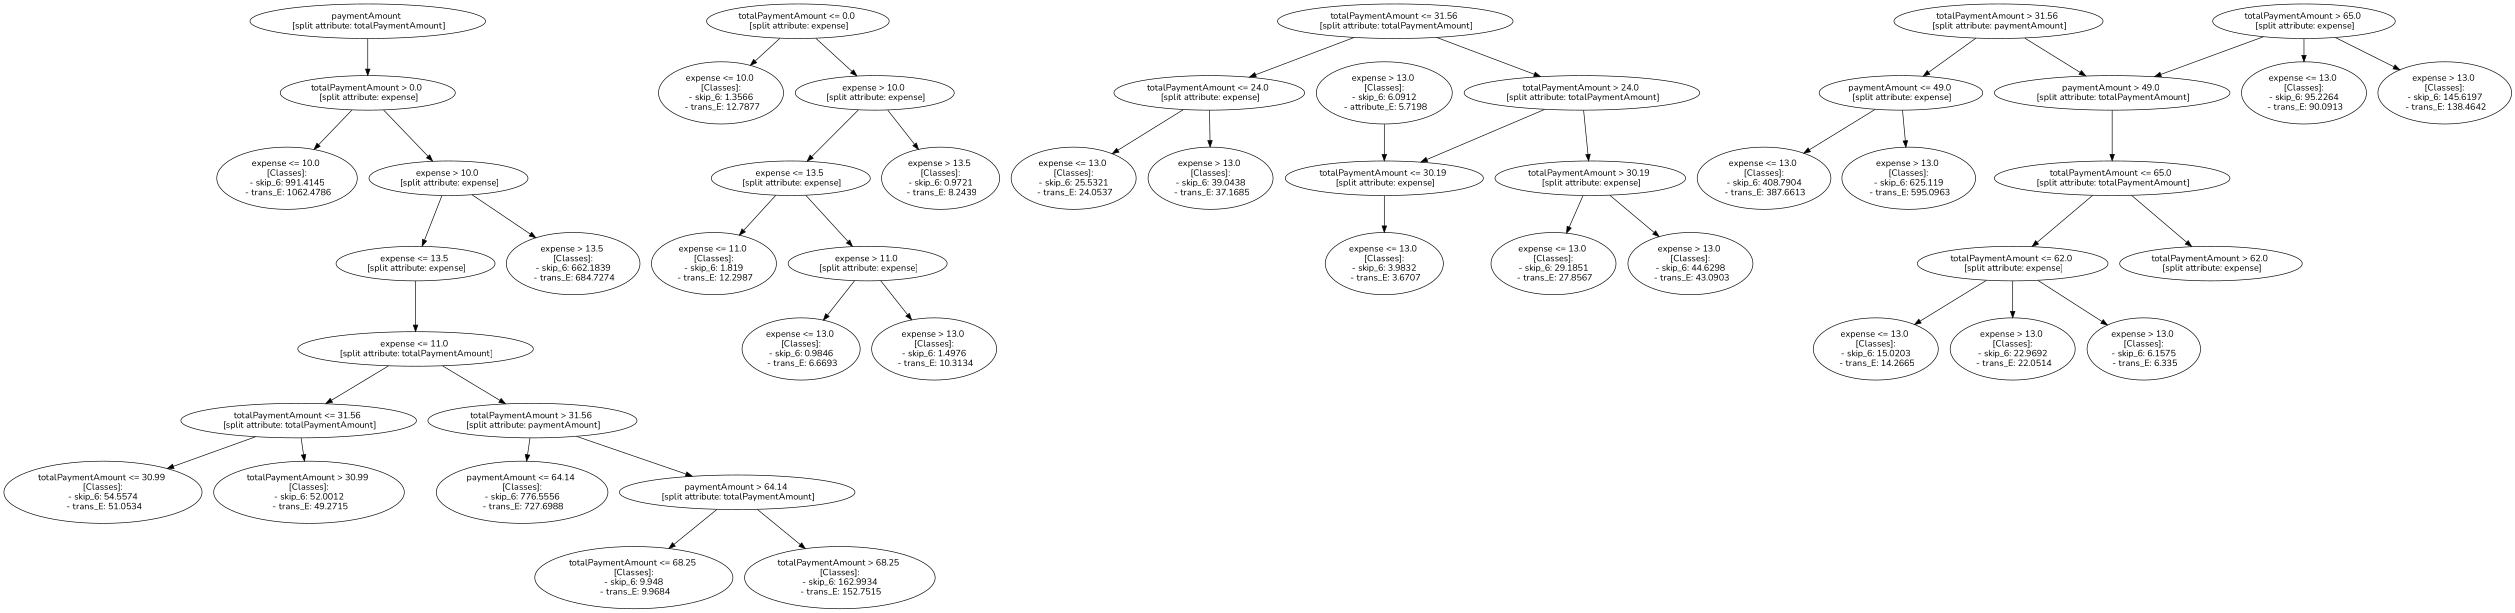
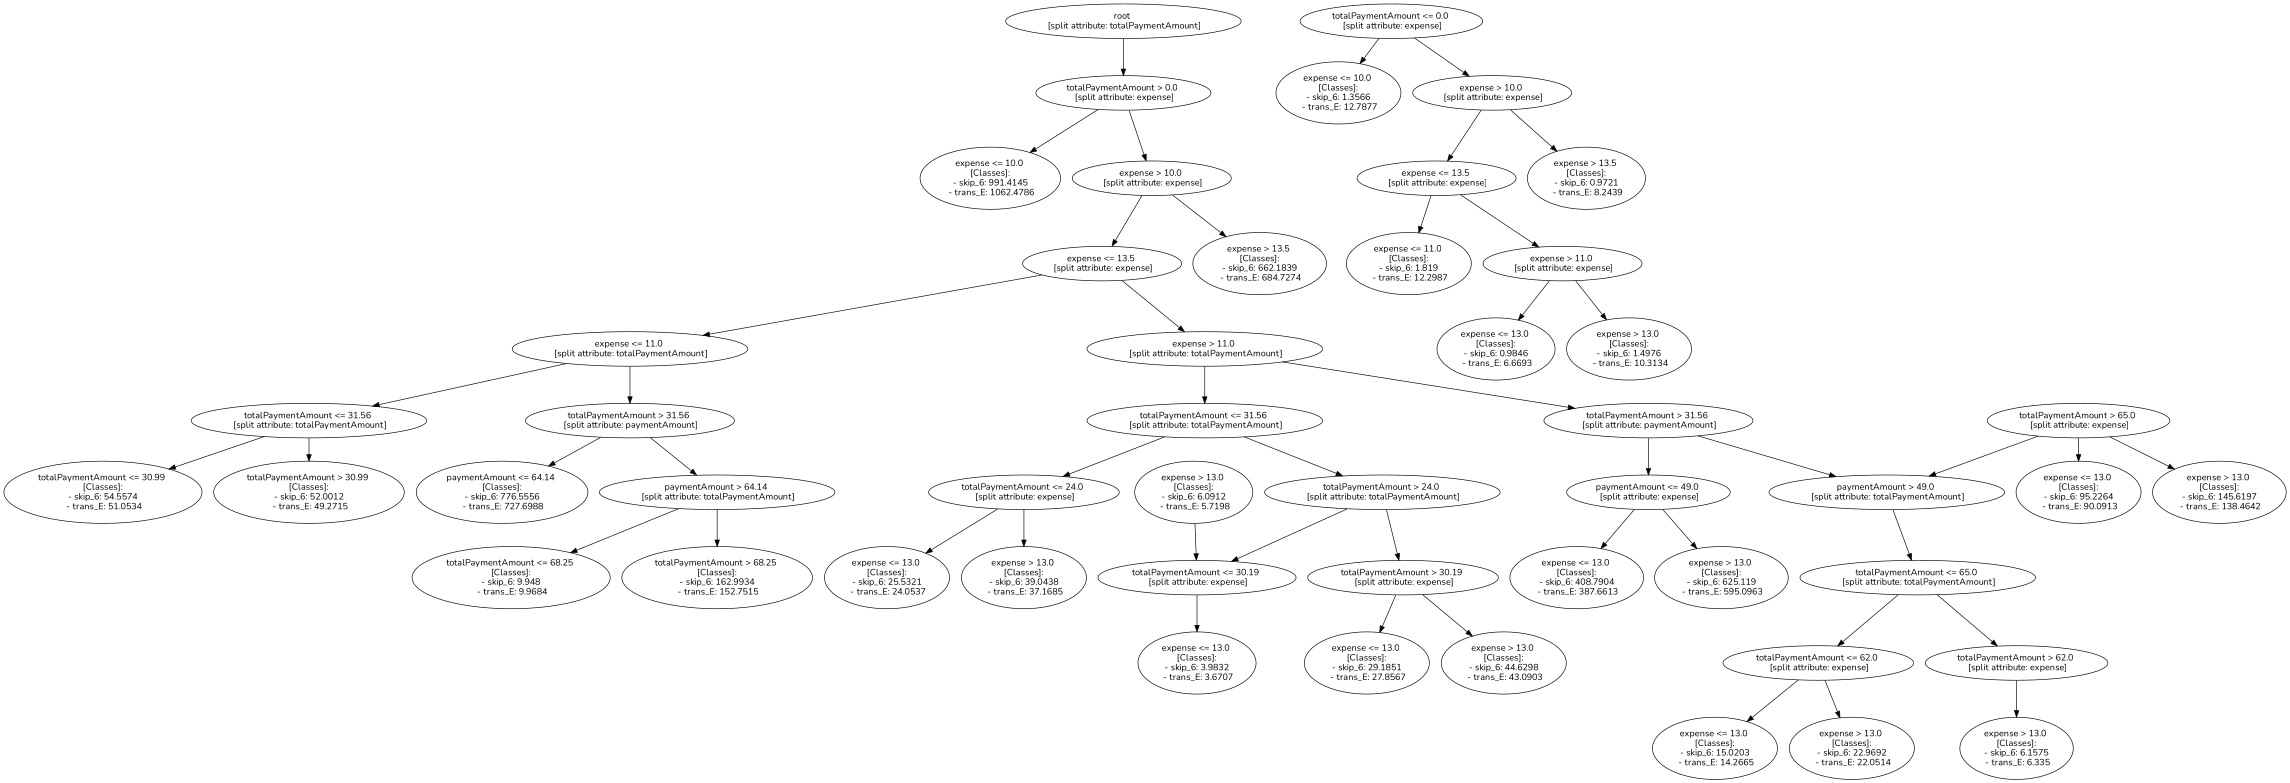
node "paymentAmount [split attribute: totalPaymentAmount]": label "paymentAmount [split attribute: totalPaymentAmount]" -> "root [split attribute: totalPaymentAmount]"
node "expense > 13.0 [Classes]: - skip_6: 6.0912 - attribute_E: 5.7198": label "expense > 13.0 [Classes]: - skip_6: 6.0912 - attribute_E: 5.7198" -> "expense > 13.0 [Classes]: - skip_6: 6.0912 - trans_E: 5.7198"
edge "totalPaymentAmount <= 62.0 [split attribute: expense]" -> "expense > 13.0 [Classes]: - skip_6: 6.1575 - trans_E: 6.335": now "totalPaymentAmount > 62.0 [split attribute: expense]" -> "expense > 13.0 [Classes]: - skip_6: 6.1575 - trans_E: 6.335"
node "expense > 11.0 [split attribute: totalPaymentAmount]": added
